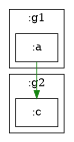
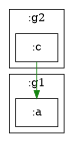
edge ":a" -> ":c": reversed
